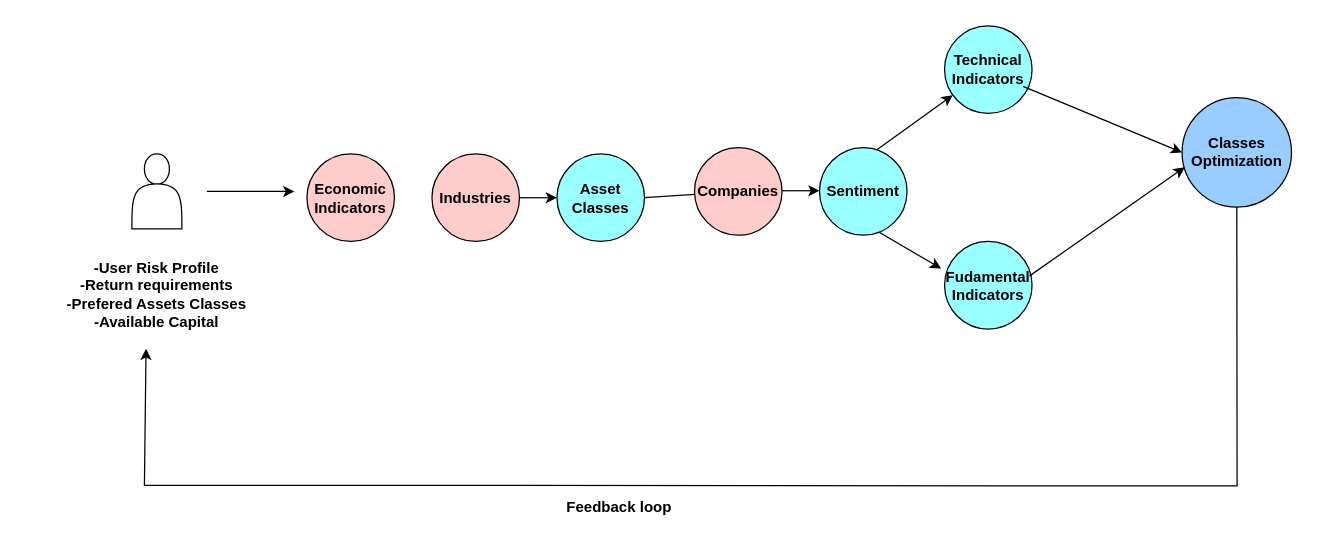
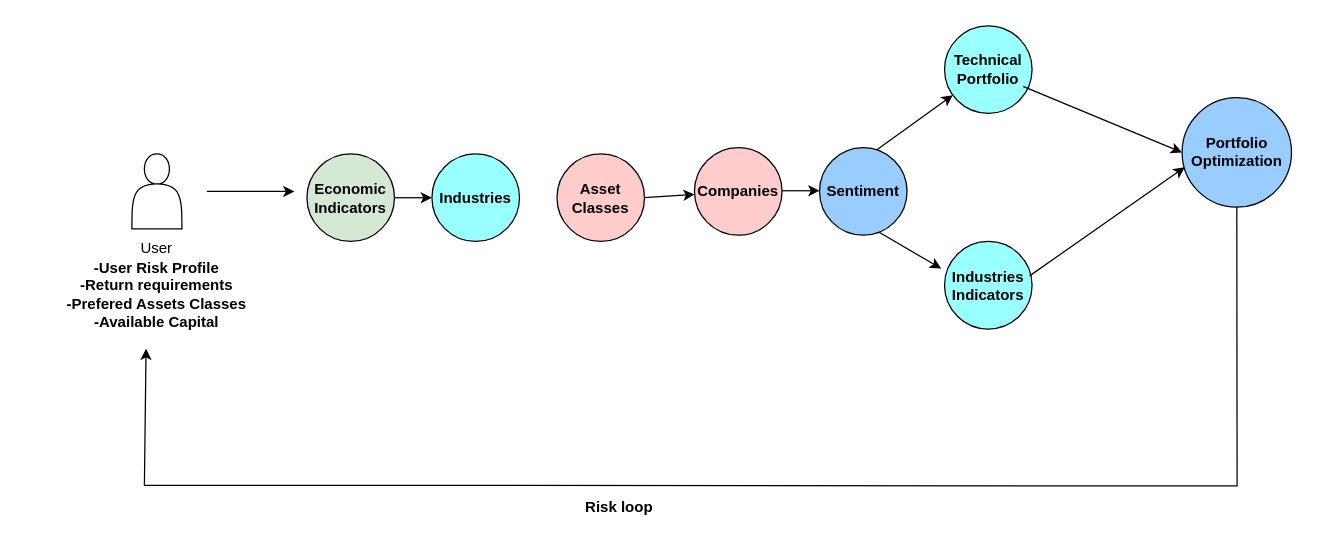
node "Technical Indicators": label "Technical Indicators" -> "Technical Portfolio"
node "Classes Optimization": label "Classes Optimization" -> "Portfolio Optimization"
node "Sentiment": fillcolor #99ffff -> #99ccff
edge "Companies" -- "Asset Classes": arrowhead none -> classic
node "Economic Indicators": fillcolor #ffcccc -> #d5e8d4
edge "Economic Indicators" -> "Industries": added
node "Industries": fillcolor #ffcccc -> #99ffff
edge "Industries" -> "Asset Classes": removed
node "Asset Classes": fillcolor #99ffff -> #ffcccc
node "User": added
node "Fudamental Indicators": label "Fudamental Indicators" -> "Industries Indicators"
node "Feedback loop": label "Feedback loop" -> "Risk loop"
